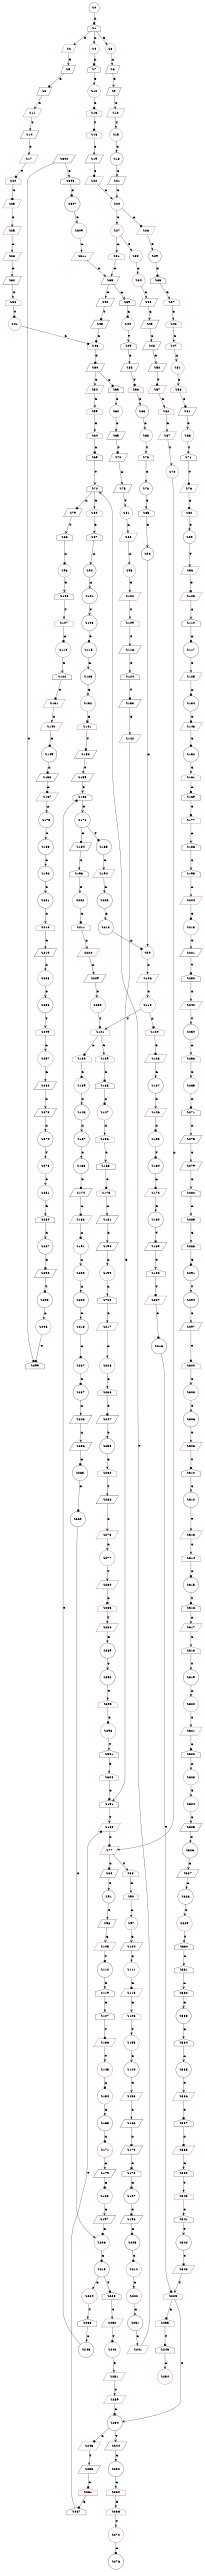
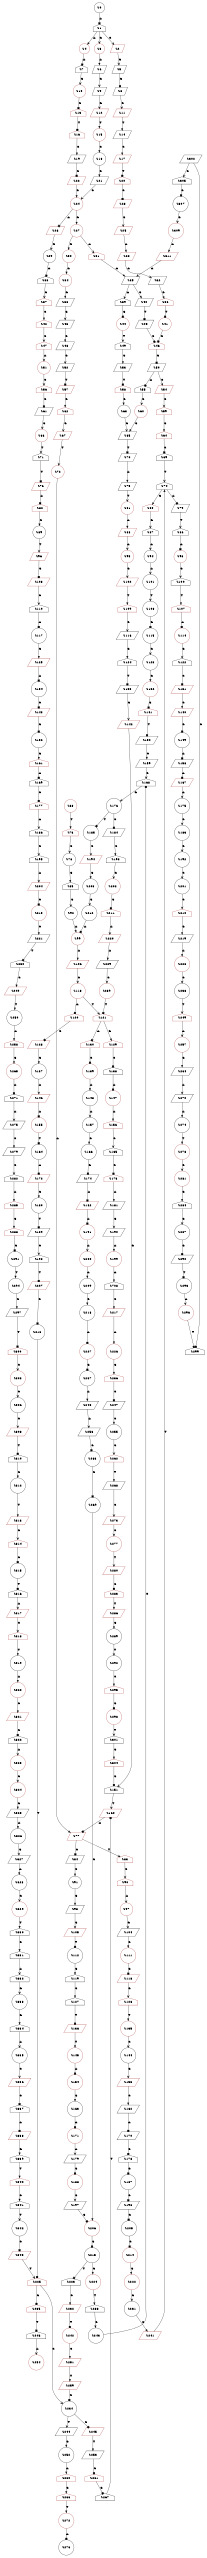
edge "S63" -> "S68": now "S63" -> "S65"
